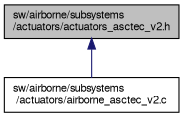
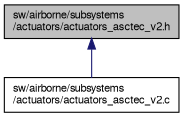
node "sw/airborne/subsystems /actuators/airborne_asctec_v2.c": label "sw/airborne/subsystems /actuators/airborne_asctec_v2.c" -> "sw/airborne/subsystems /actuators/actuators_asctec_v2.c"
